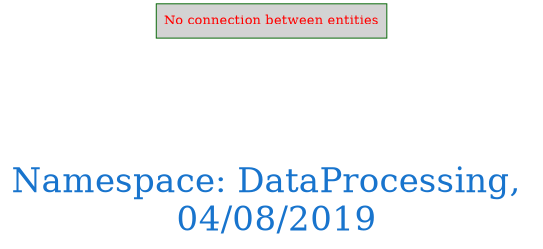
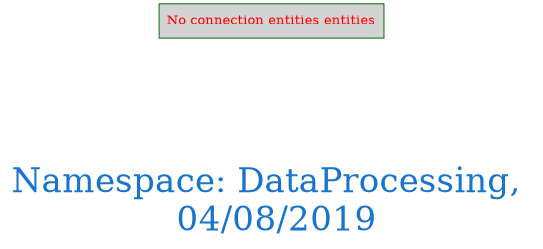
node "No connection between entities": label "No connection between entities" -> "No connection entities entities"
